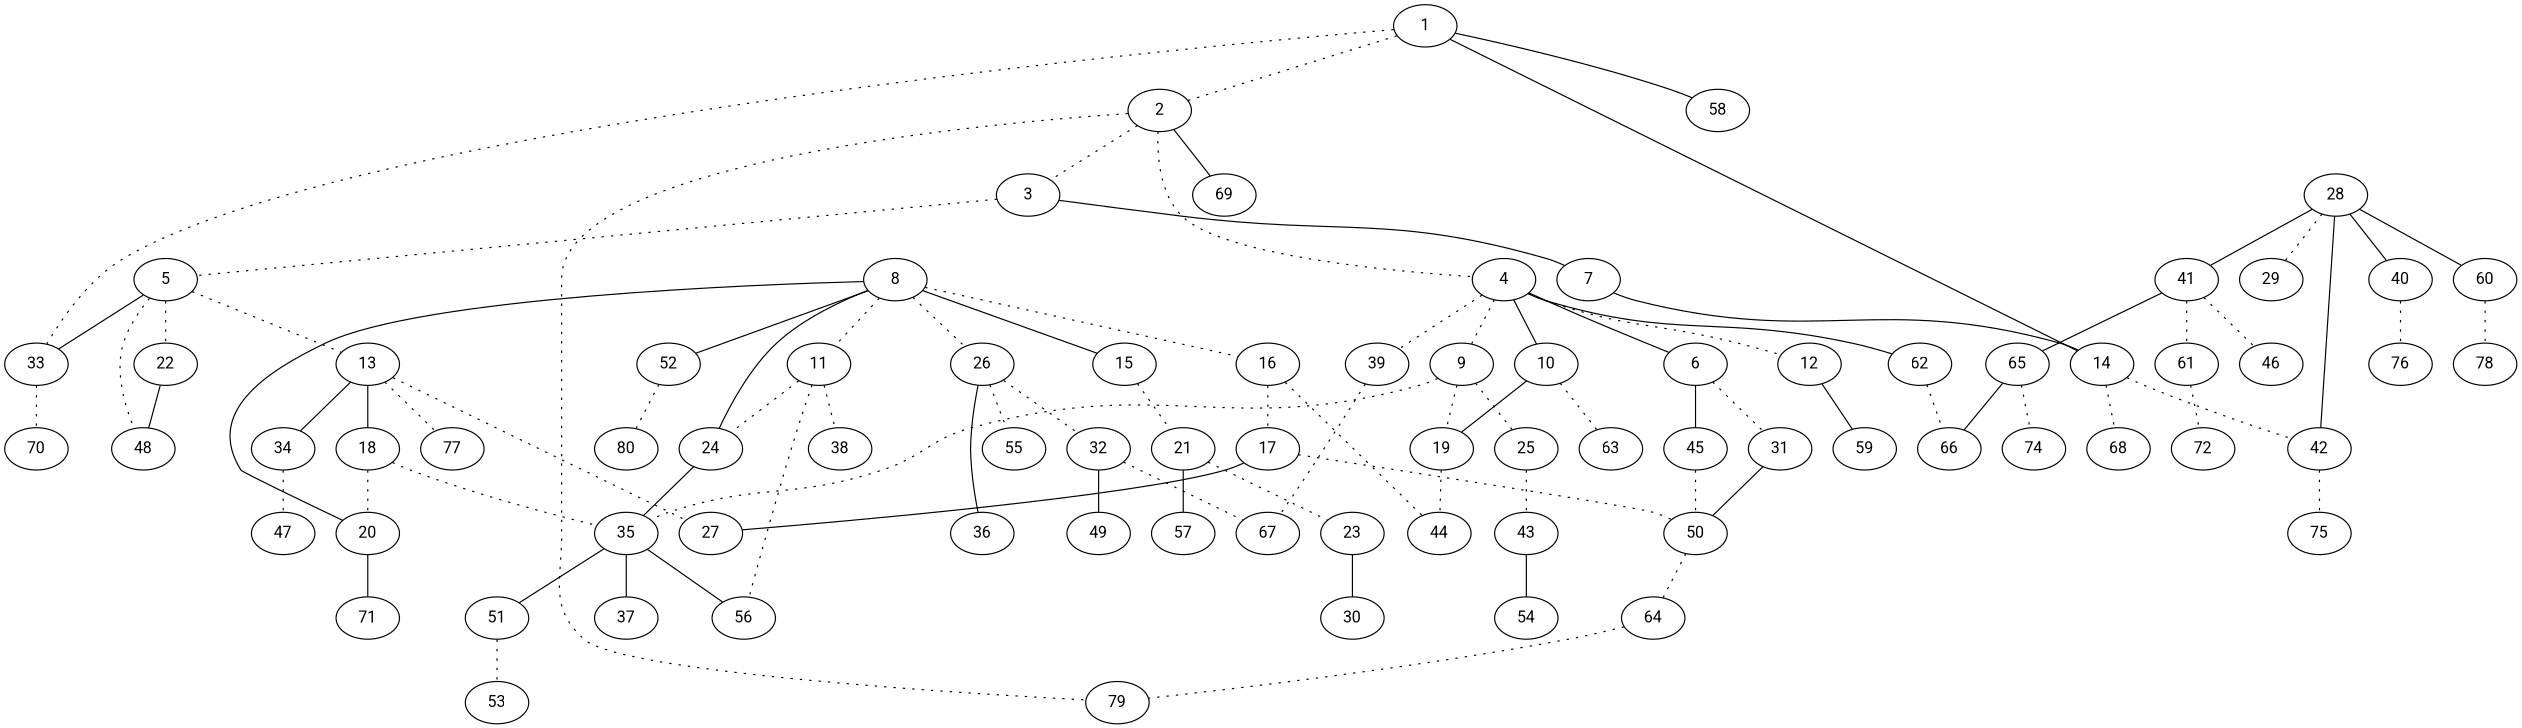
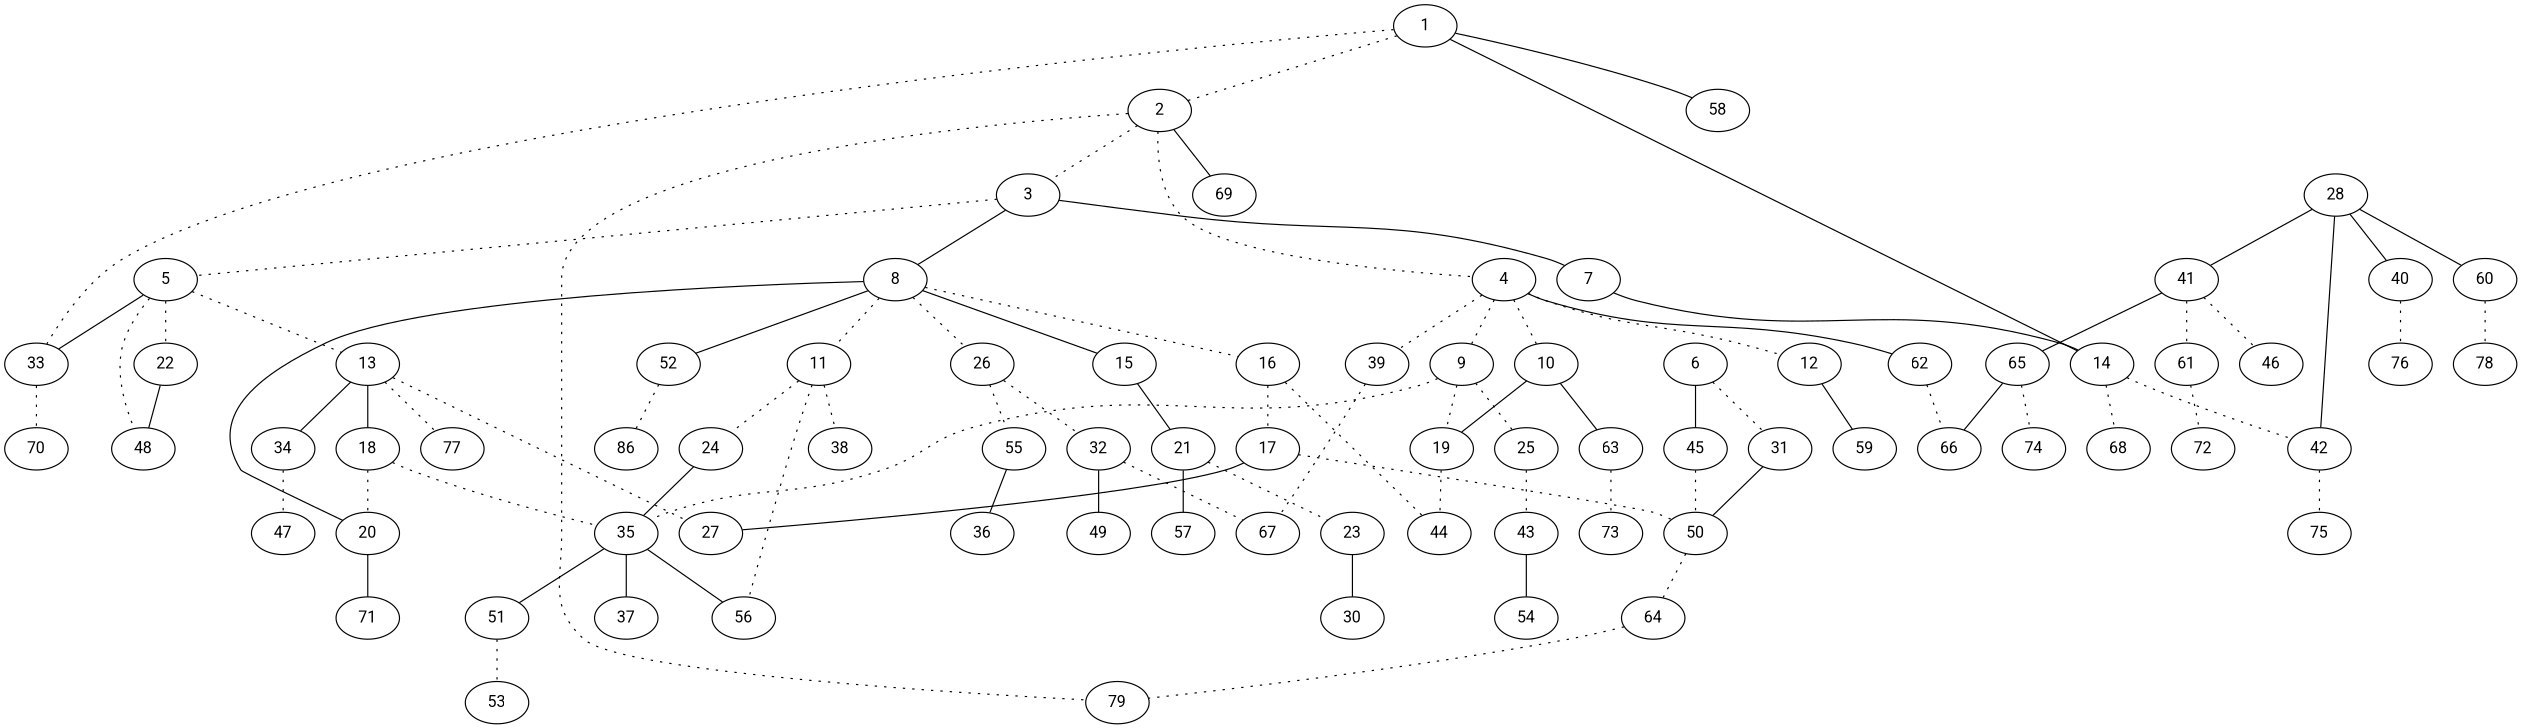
node "29": removed
edge "4" -- "10": style solid -> dotted
edge "4" -- "6": removed
edge "8" -- "24": now "8" -- "3"
edge "10" -- "63": style dotted -> solid
edge "15" -- "21": style dotted -> solid
node "80": label "80" -> "86"
edge "26" -- "36": now "55" -- "36"
node "73": added
